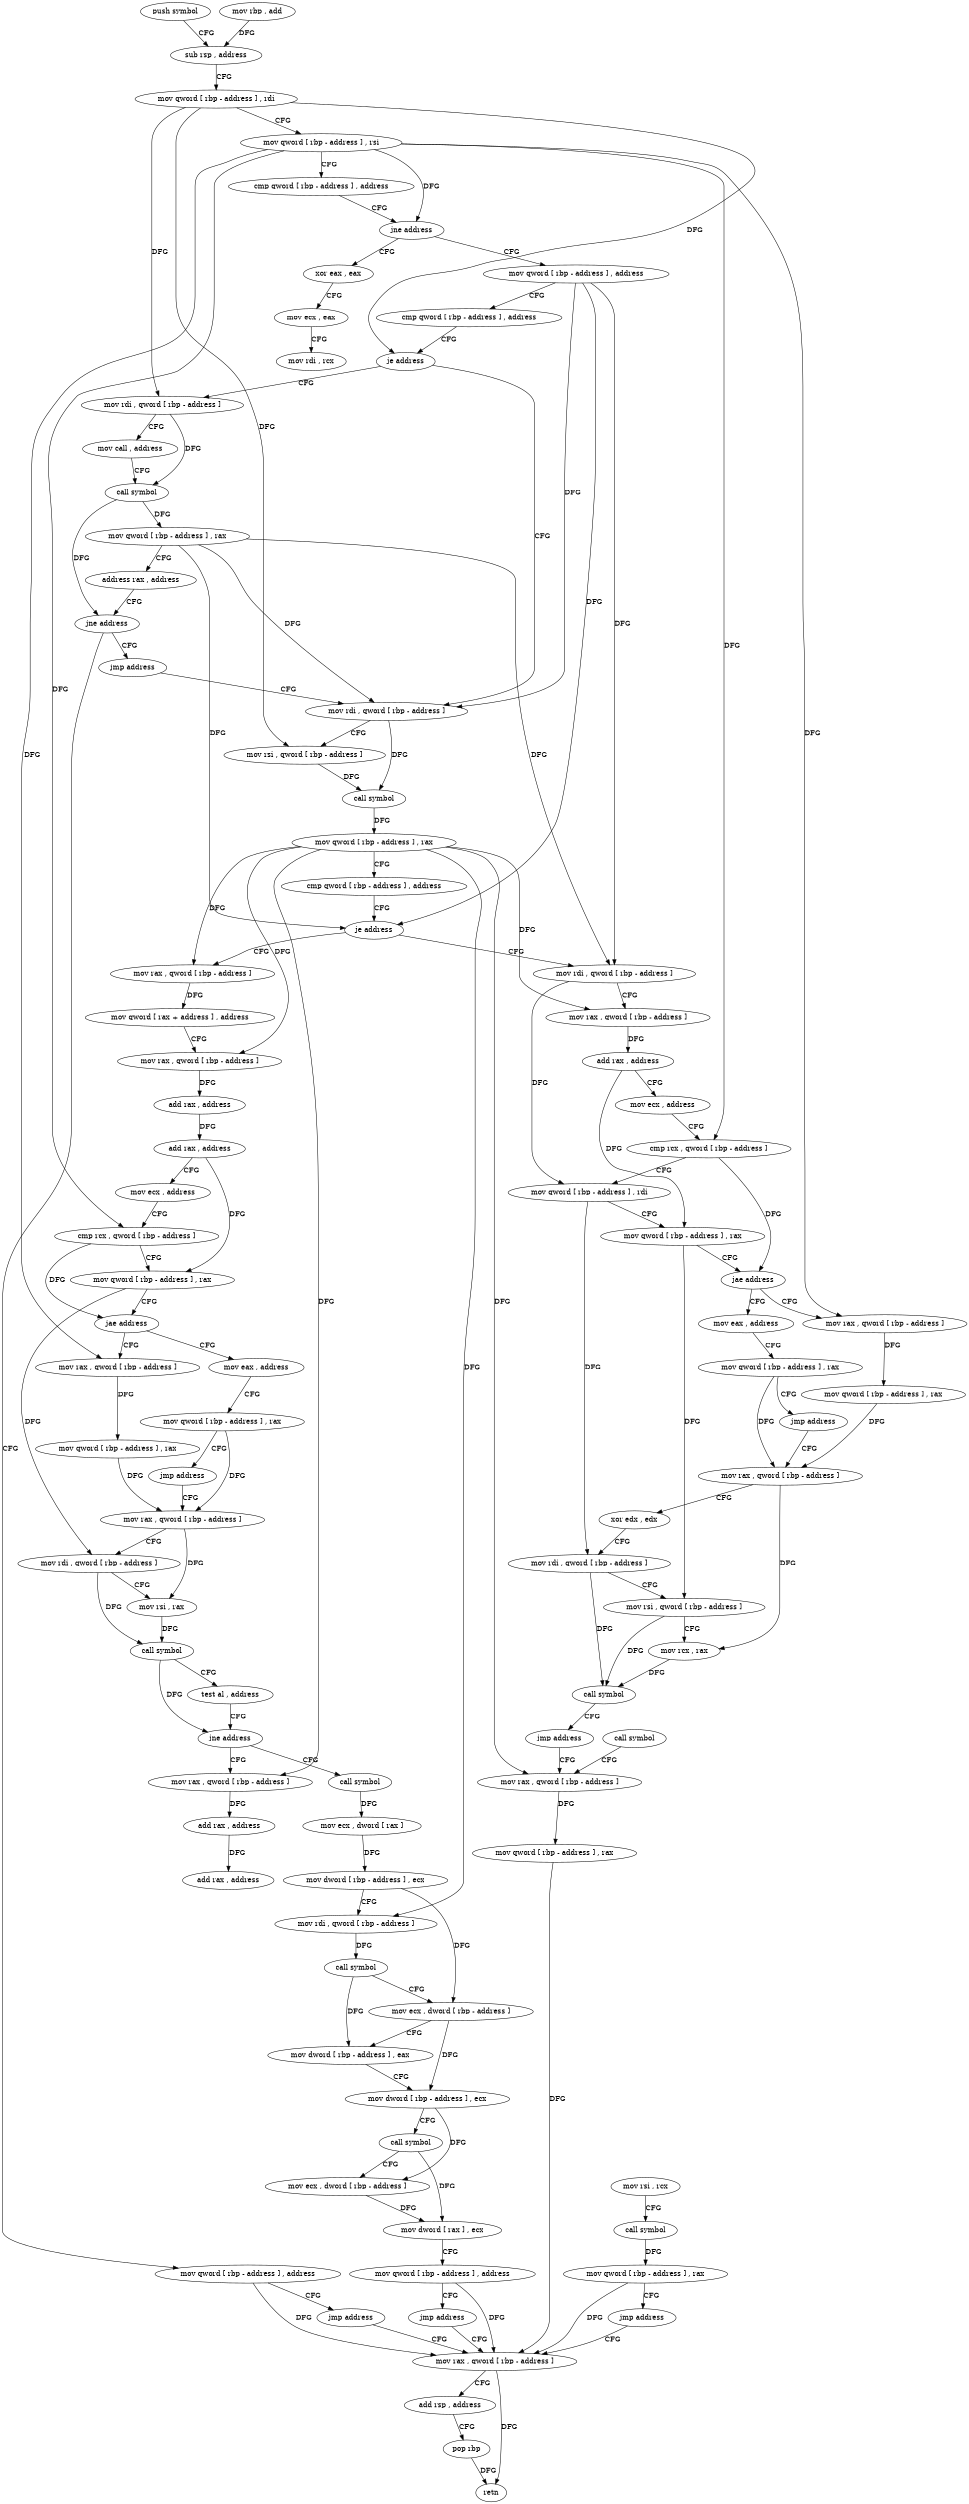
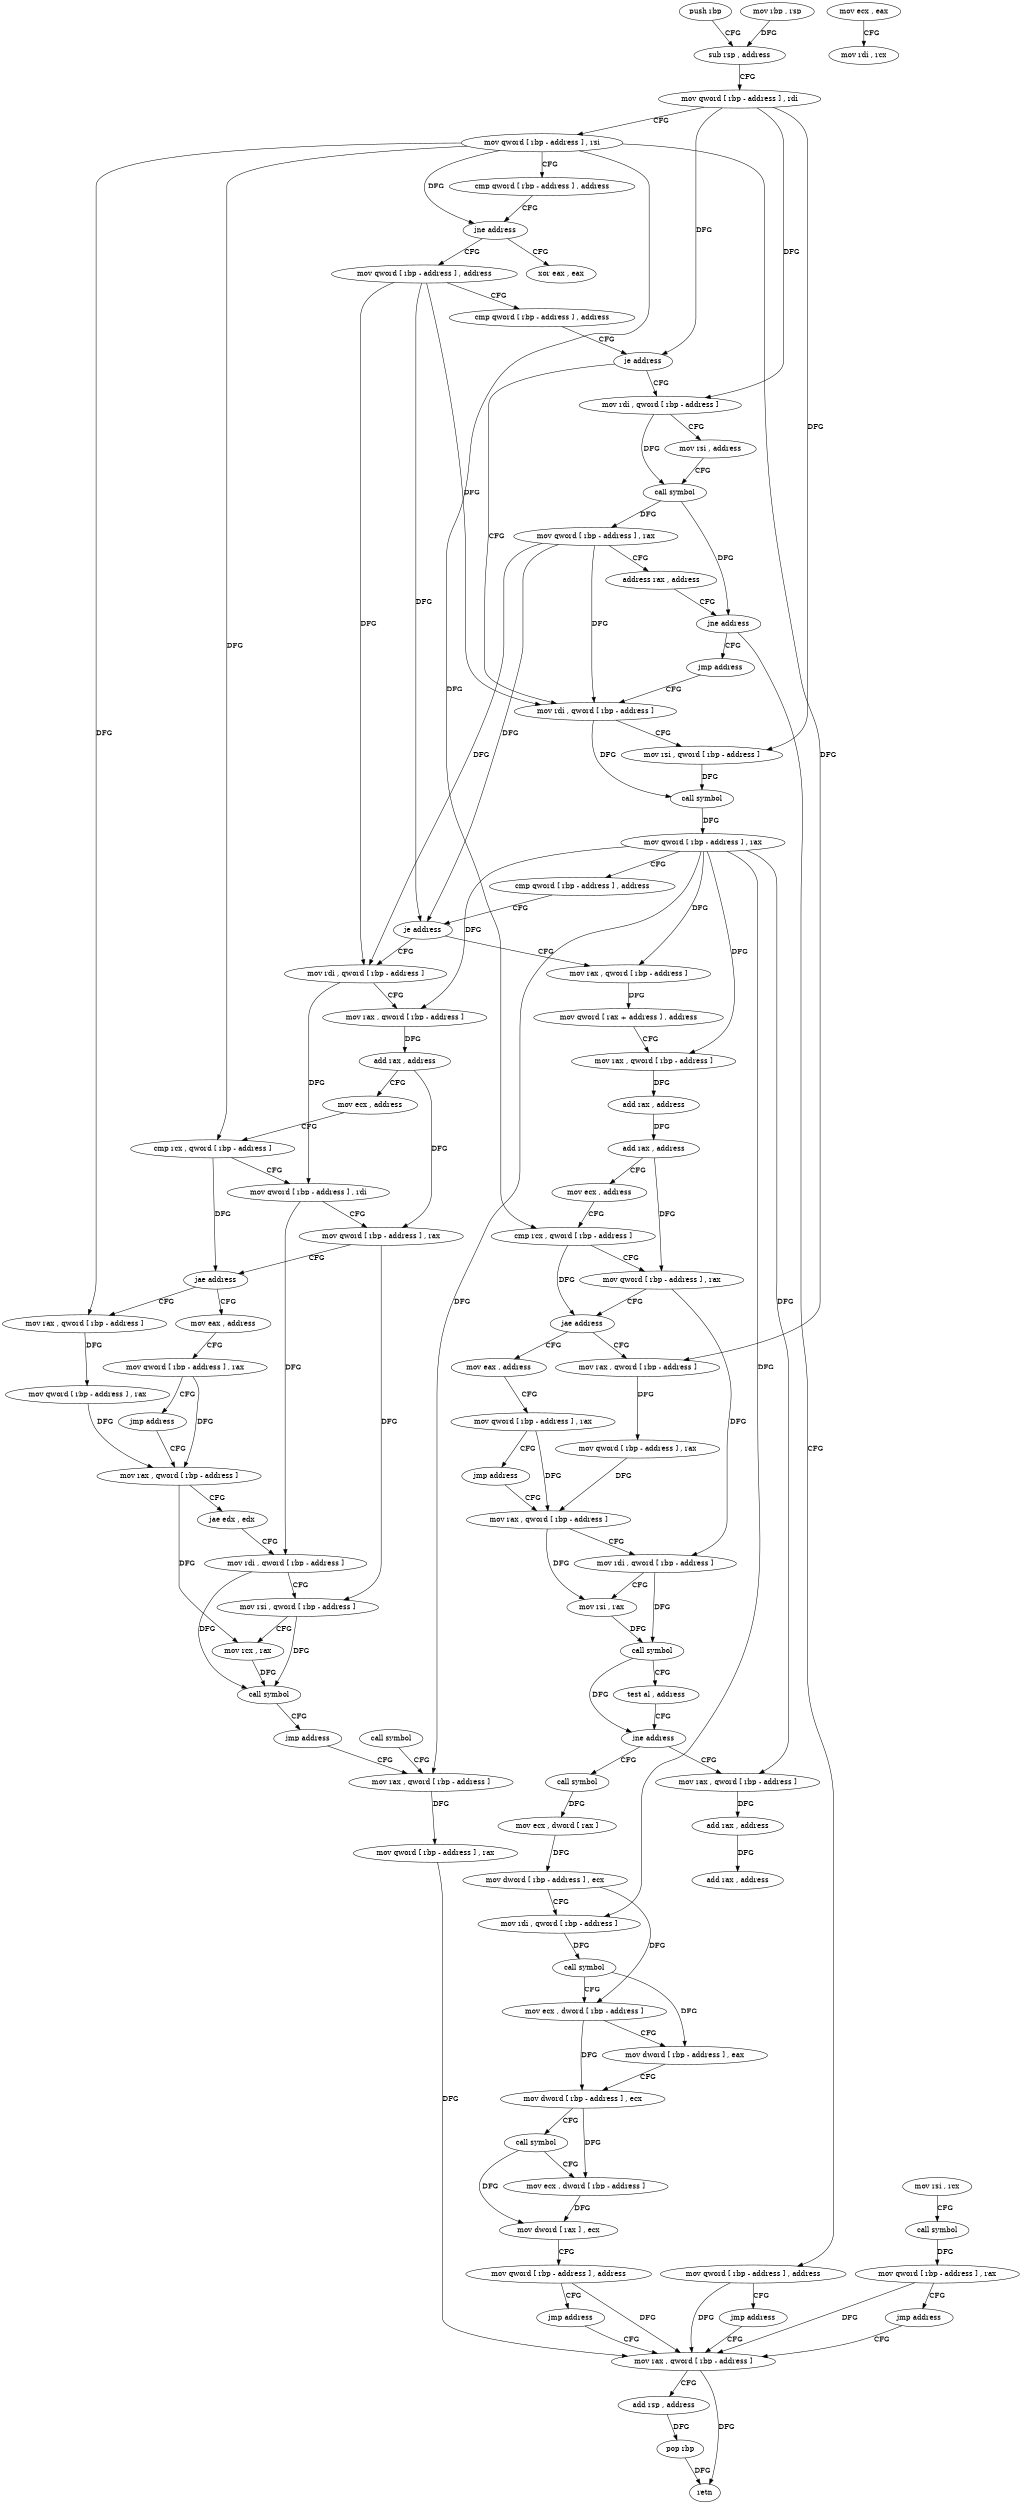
node "push symbol": label "push symbol" -> "push rbp"
node "mov rbp , add": label "mov rbp , add" -> "mov rbp , rsp"
edge "xor eax , eax" -> "mov ecx , eax": removed, label "CFG"
node "mov call , address": label "mov call , address" -> "mov rsi , address"
node "xor edx , edx": label "xor edx , edx" -> "jae edx , edx"
edge "add rsp , address" -> "pop rbp": label "CFG" -> "DFG"
